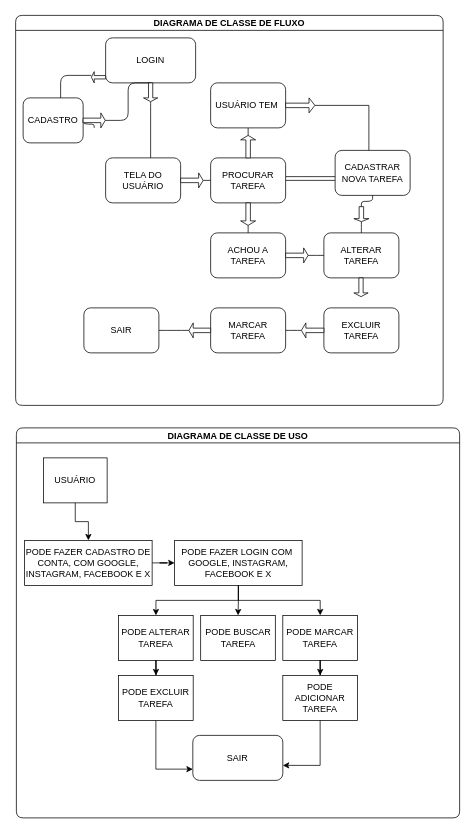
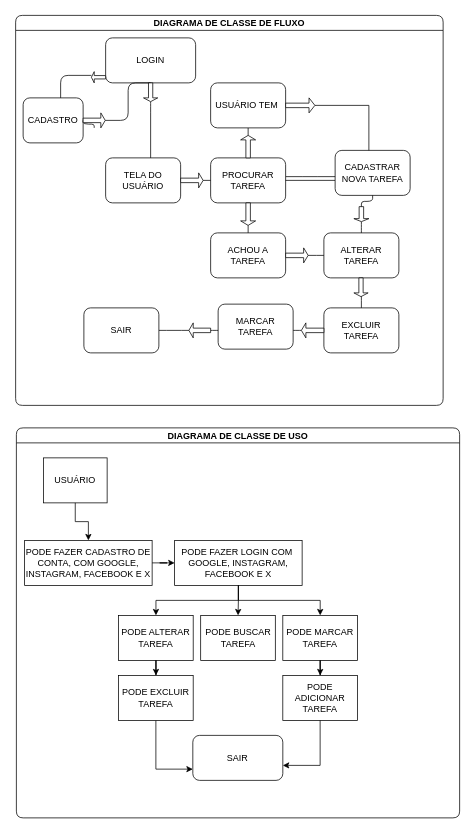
edge "ALTERAR TAREFA" -- "EXCLUIR TAREFA": added
node "MARCAR TAREFA": moved (248, 330) -> (255, 327)
